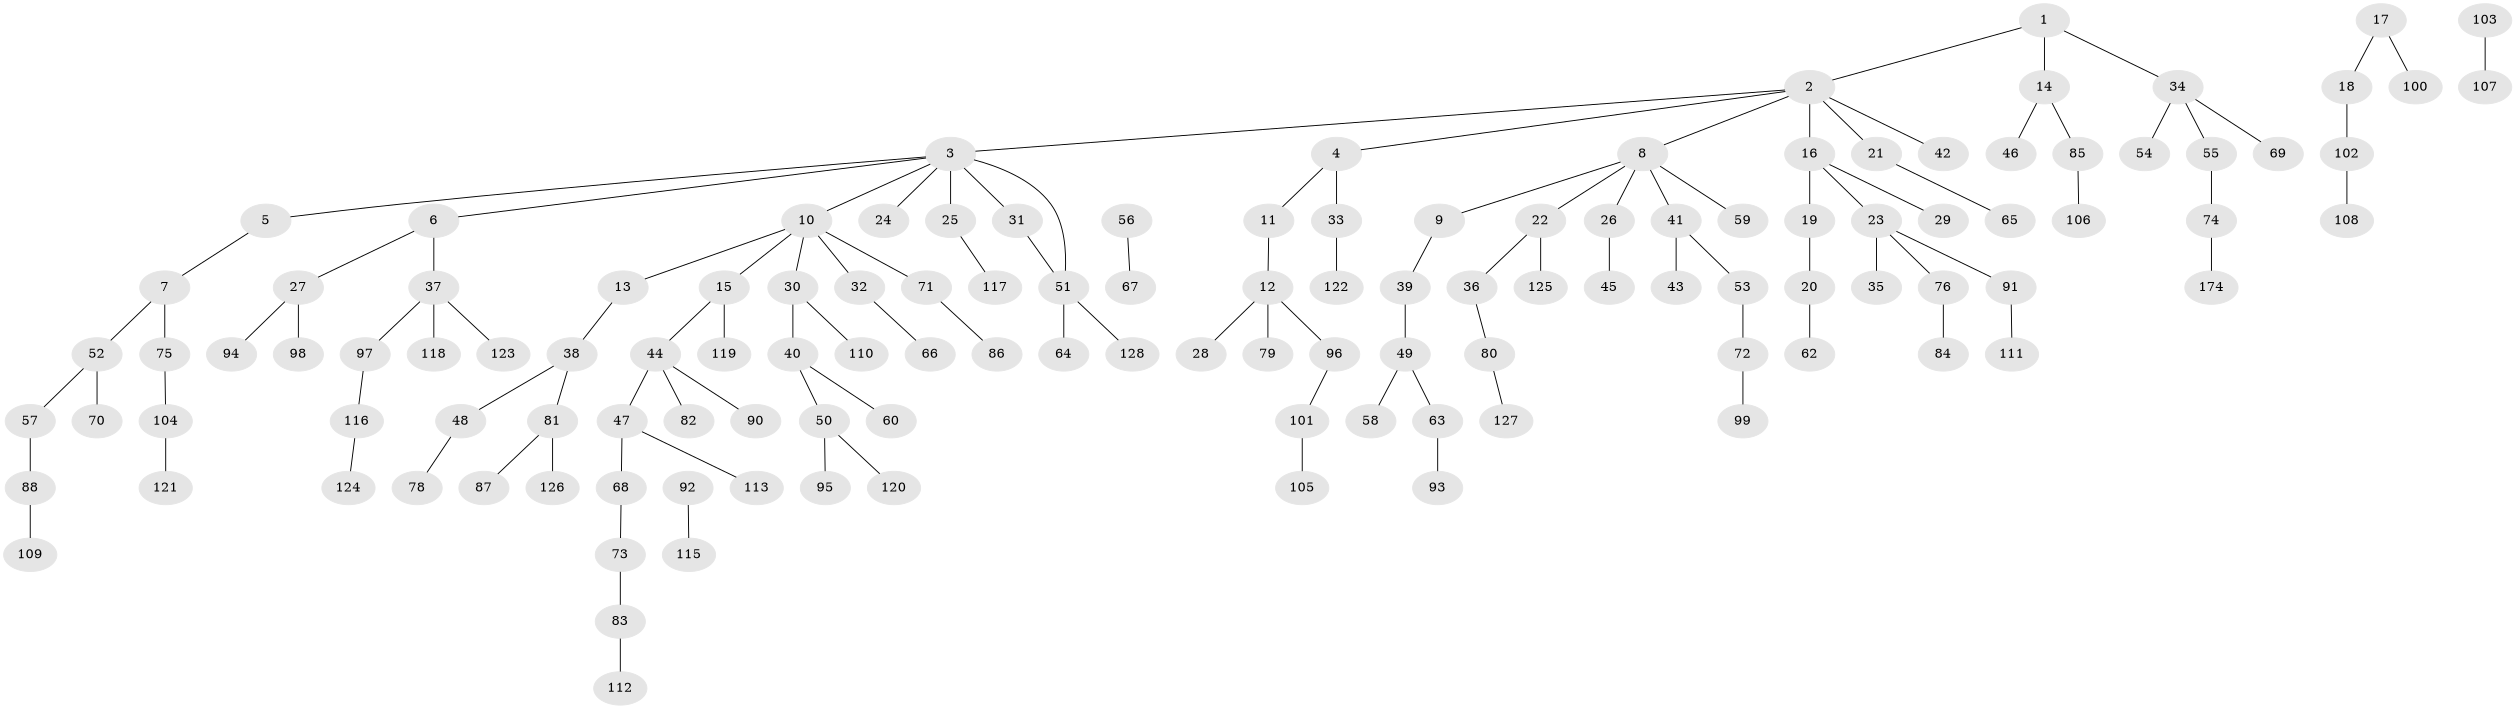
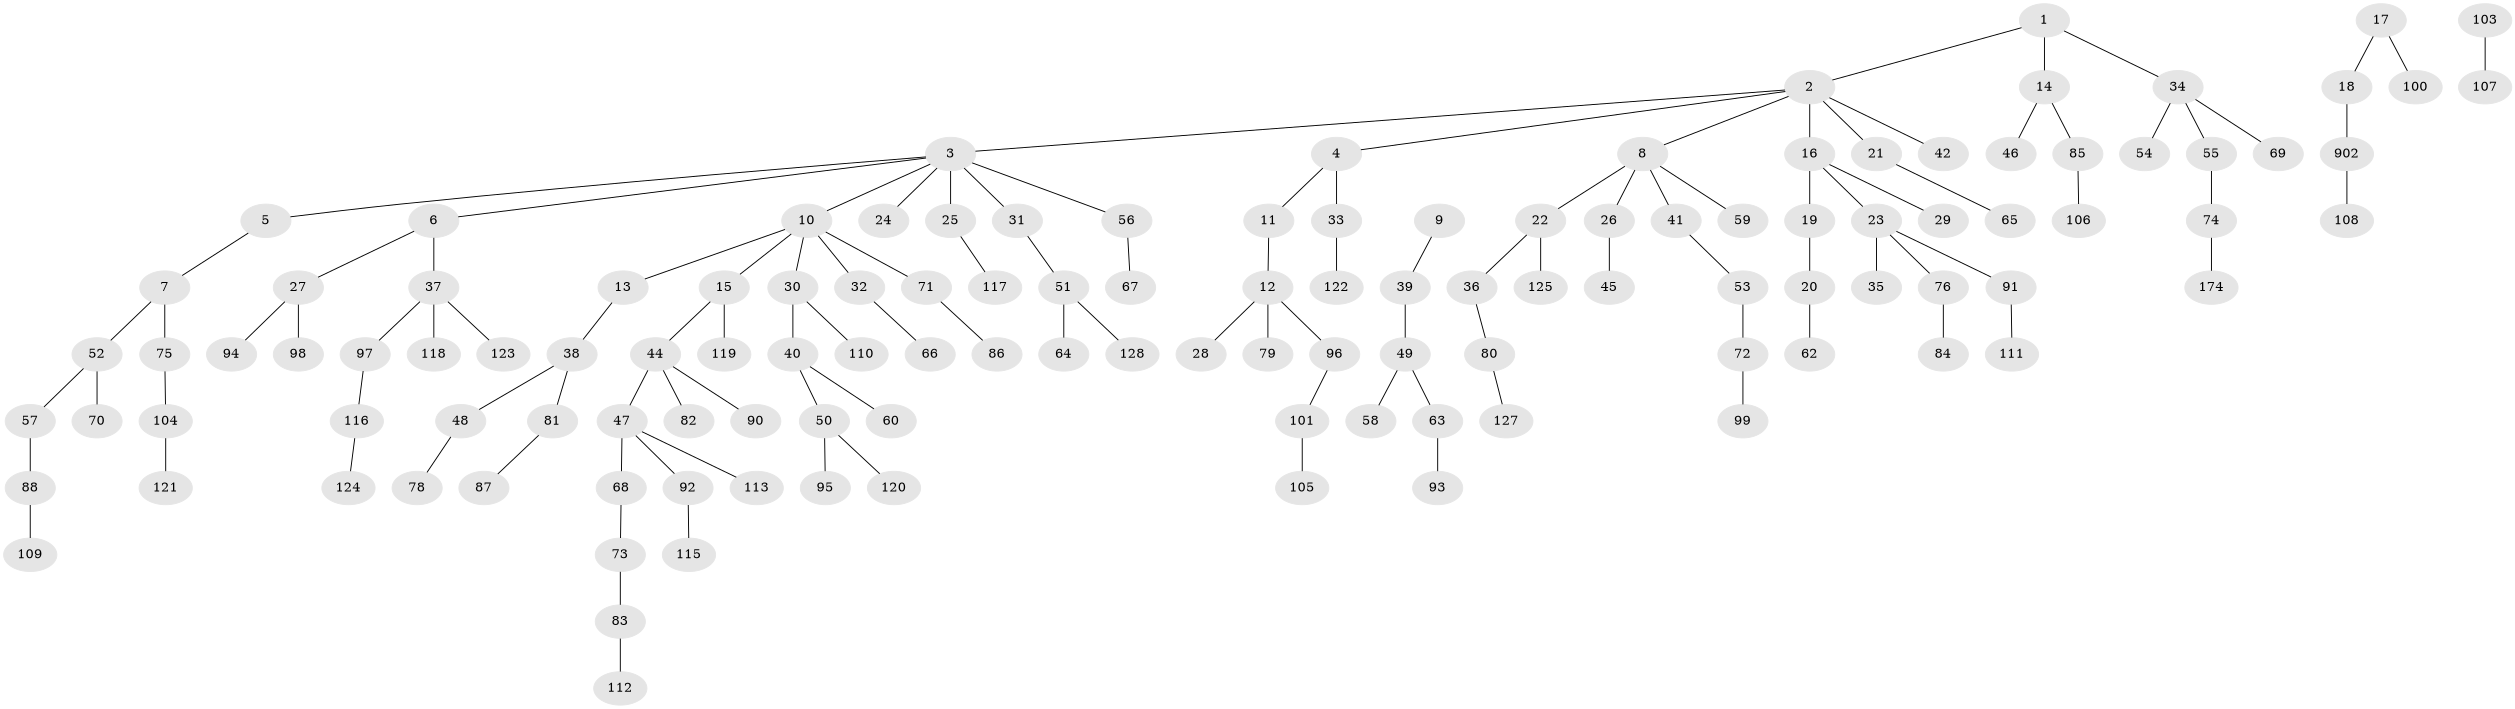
node "102": label "102" -> "902"
edge "8" -- "9": removed
edge "3" -- "51": now "3" -- "56"
node "43": removed
edge "47" -- "92": added
node "126": removed
